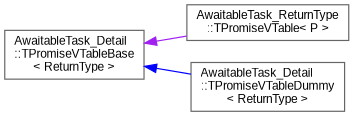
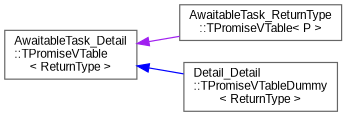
node "AwaitableTask_Detail ::TPromiseVTableBase < ReturnType >": label "AwaitableTask_Detail ::TPromiseVTableBase < ReturnType >" -> "AwaitableTask_Detail ::TPromiseVTable < ReturnType >"
node "AwaitableTask_Detail ::TPromiseVTableDummy < ReturnType >": label "AwaitableTask_Detail ::TPromiseVTableDummy < ReturnType >" -> "Detail_Detail ::TPromiseVTableDummy < ReturnType >"
